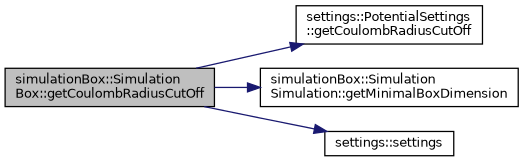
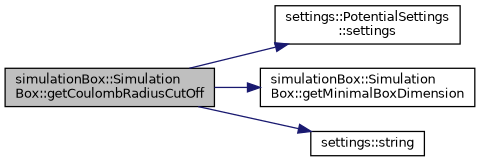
node "settings::PotentialSettings ::getCoulombRadiusCutOff": label "settings::PotentialSettings ::getCoulombRadiusCutOff" -> "settings::PotentialSettings ::settings"
node "simulationBox::Simulation Simulation::getMinimalBoxDimension": label "simulationBox::Simulation Simulation::getMinimalBoxDimension" -> "simulationBox::Simulation Box::getMinimalBoxDimension"
node "settings::settings": label "settings::settings" -> "settings::string"
